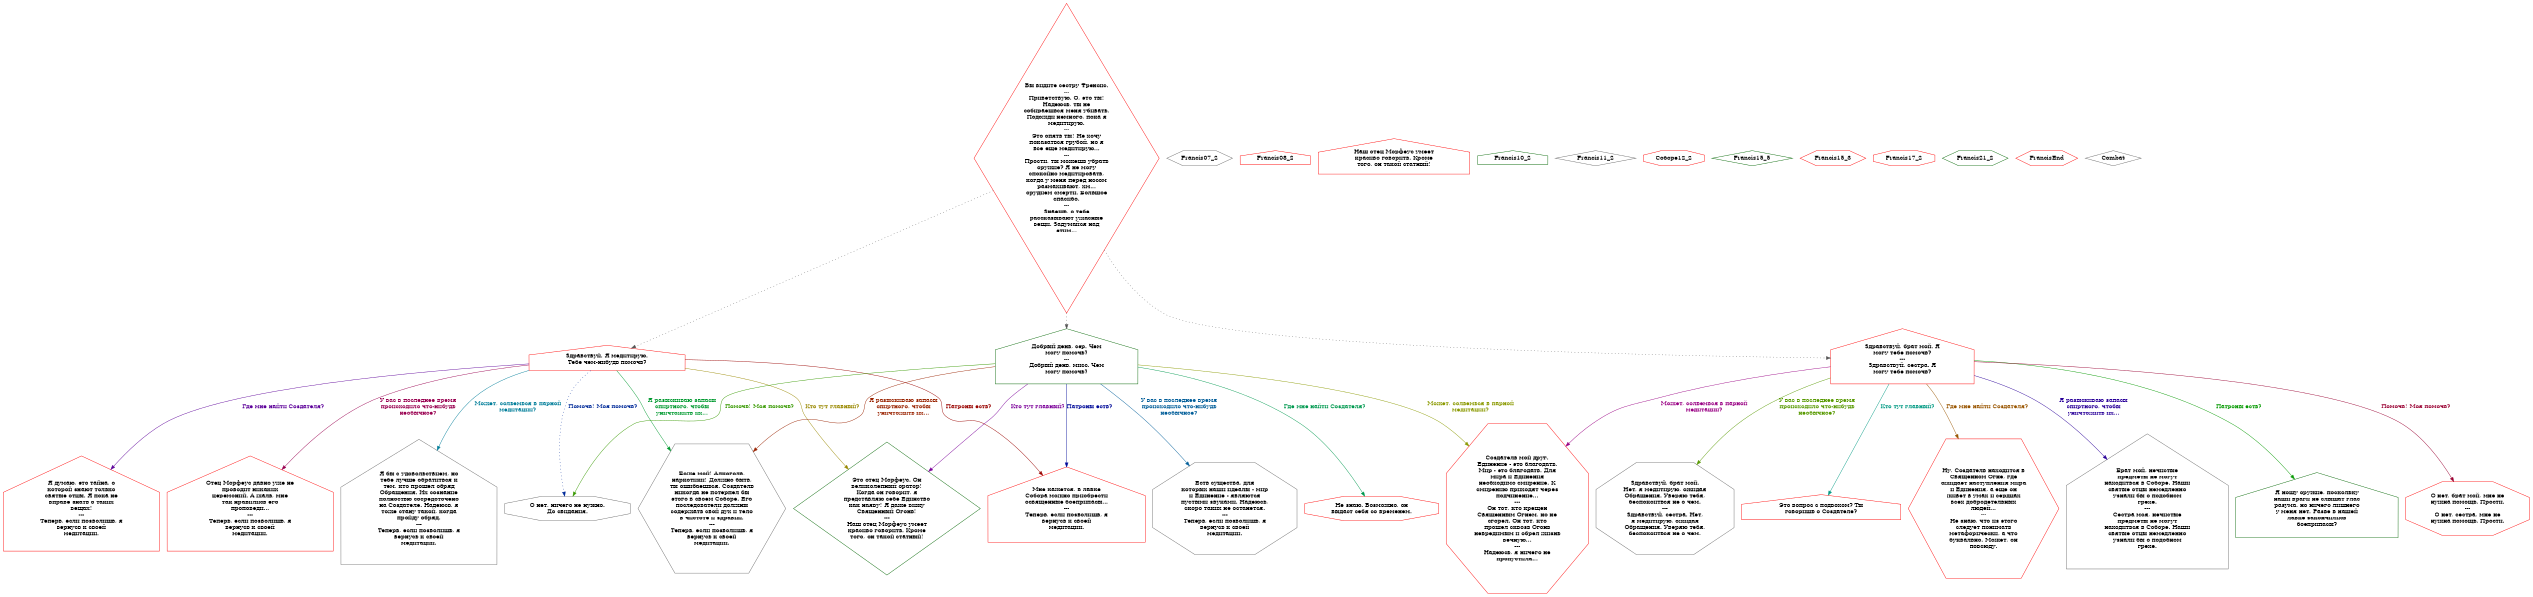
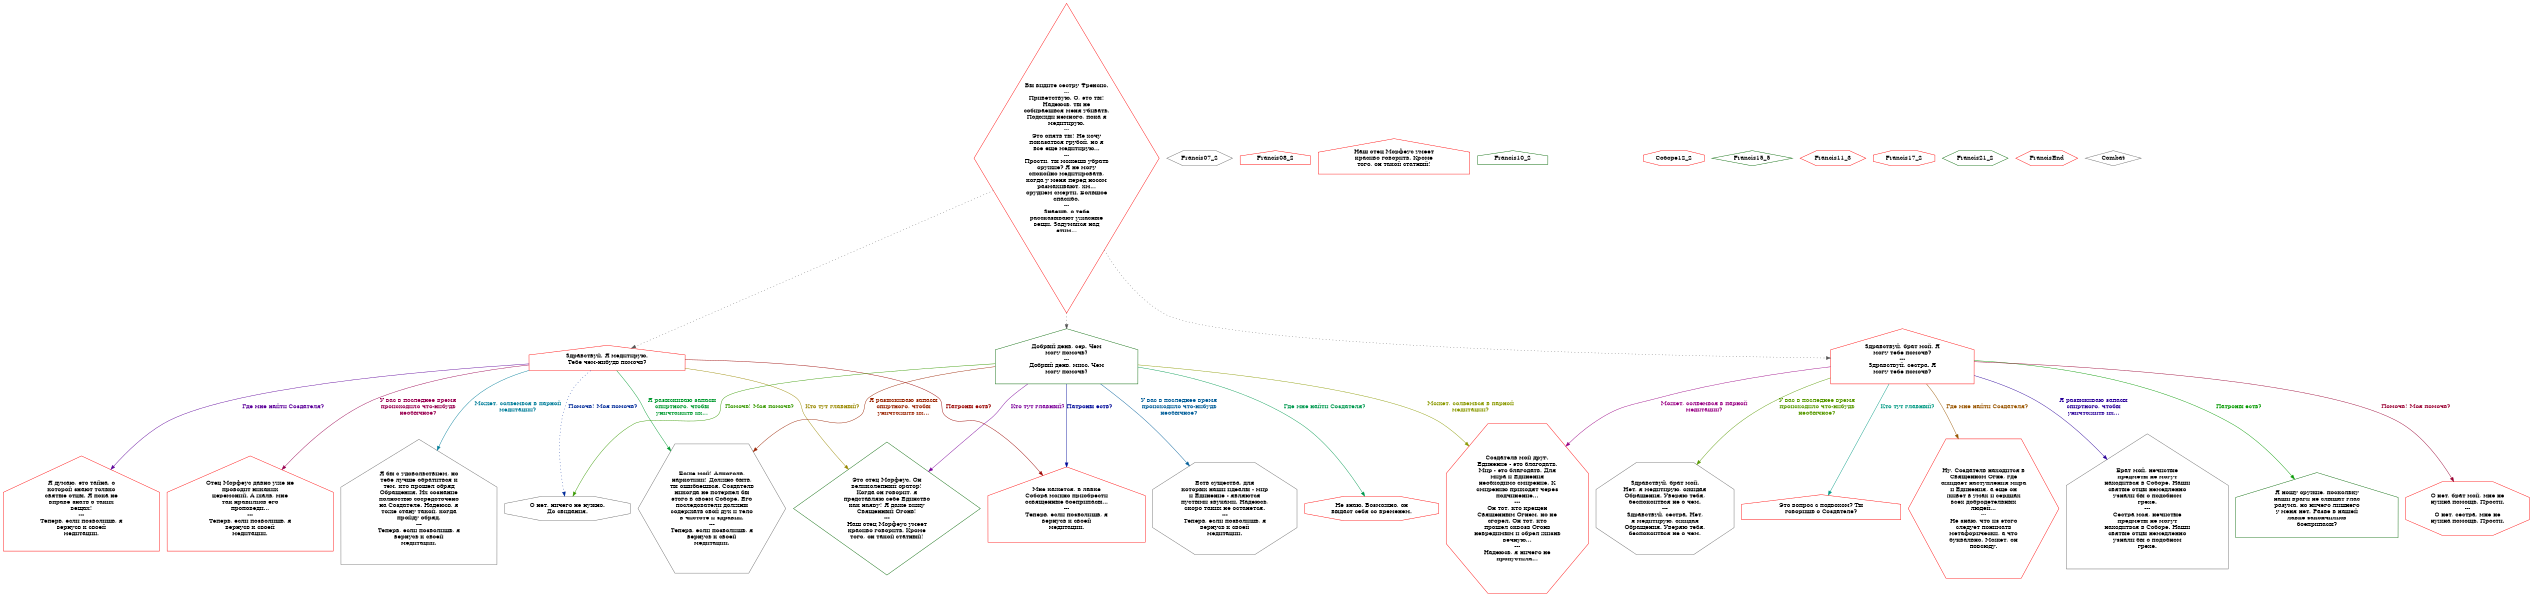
node "Francis11_2": removed
node "Francis15_3": label "Francis15_3" -> "Francis11_3"
